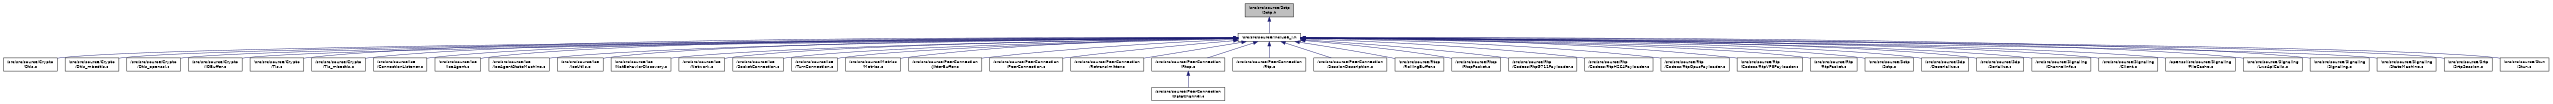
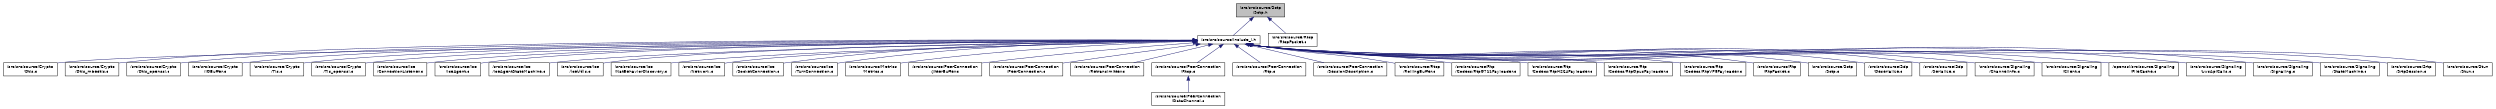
edge "/src/src/source/Rtcp /RtcpPacket.c" -> "/src/src/source/Include_i.h": now "/src/src/source/Rtcp /RtcpPacket.c" -> "/src/src/source/Sctp /Sctp.h"
node "/src/src/source/Crypto /Tls_mbedtls.c": label "/src/src/source/Crypto /Tls_mbedtls.c" -> "/src/src/source/Crypto /Tls_openssl.c"
